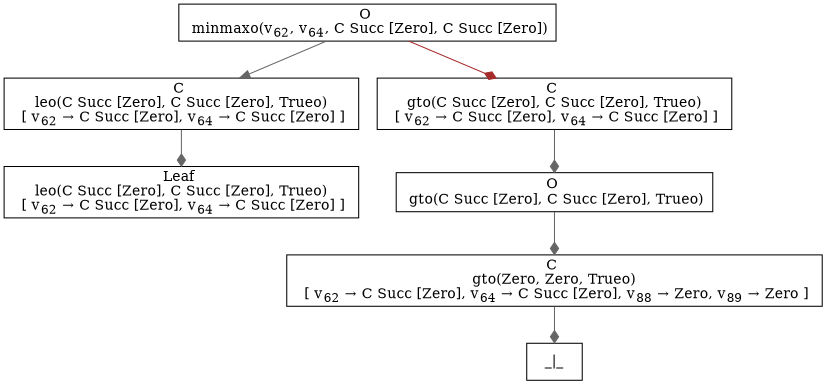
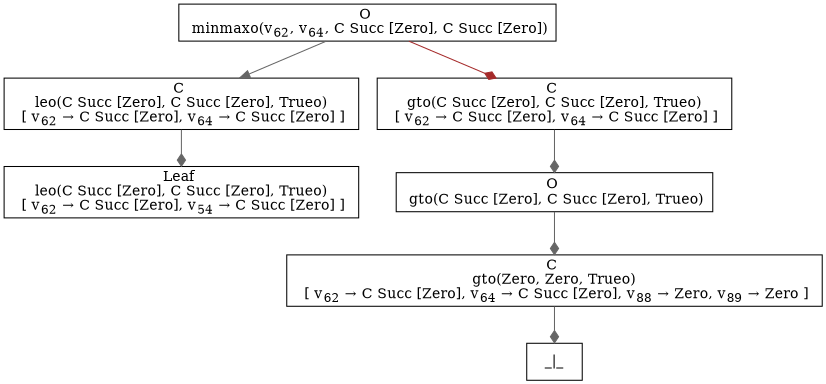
node "Leaf": text "64" -> "54"
